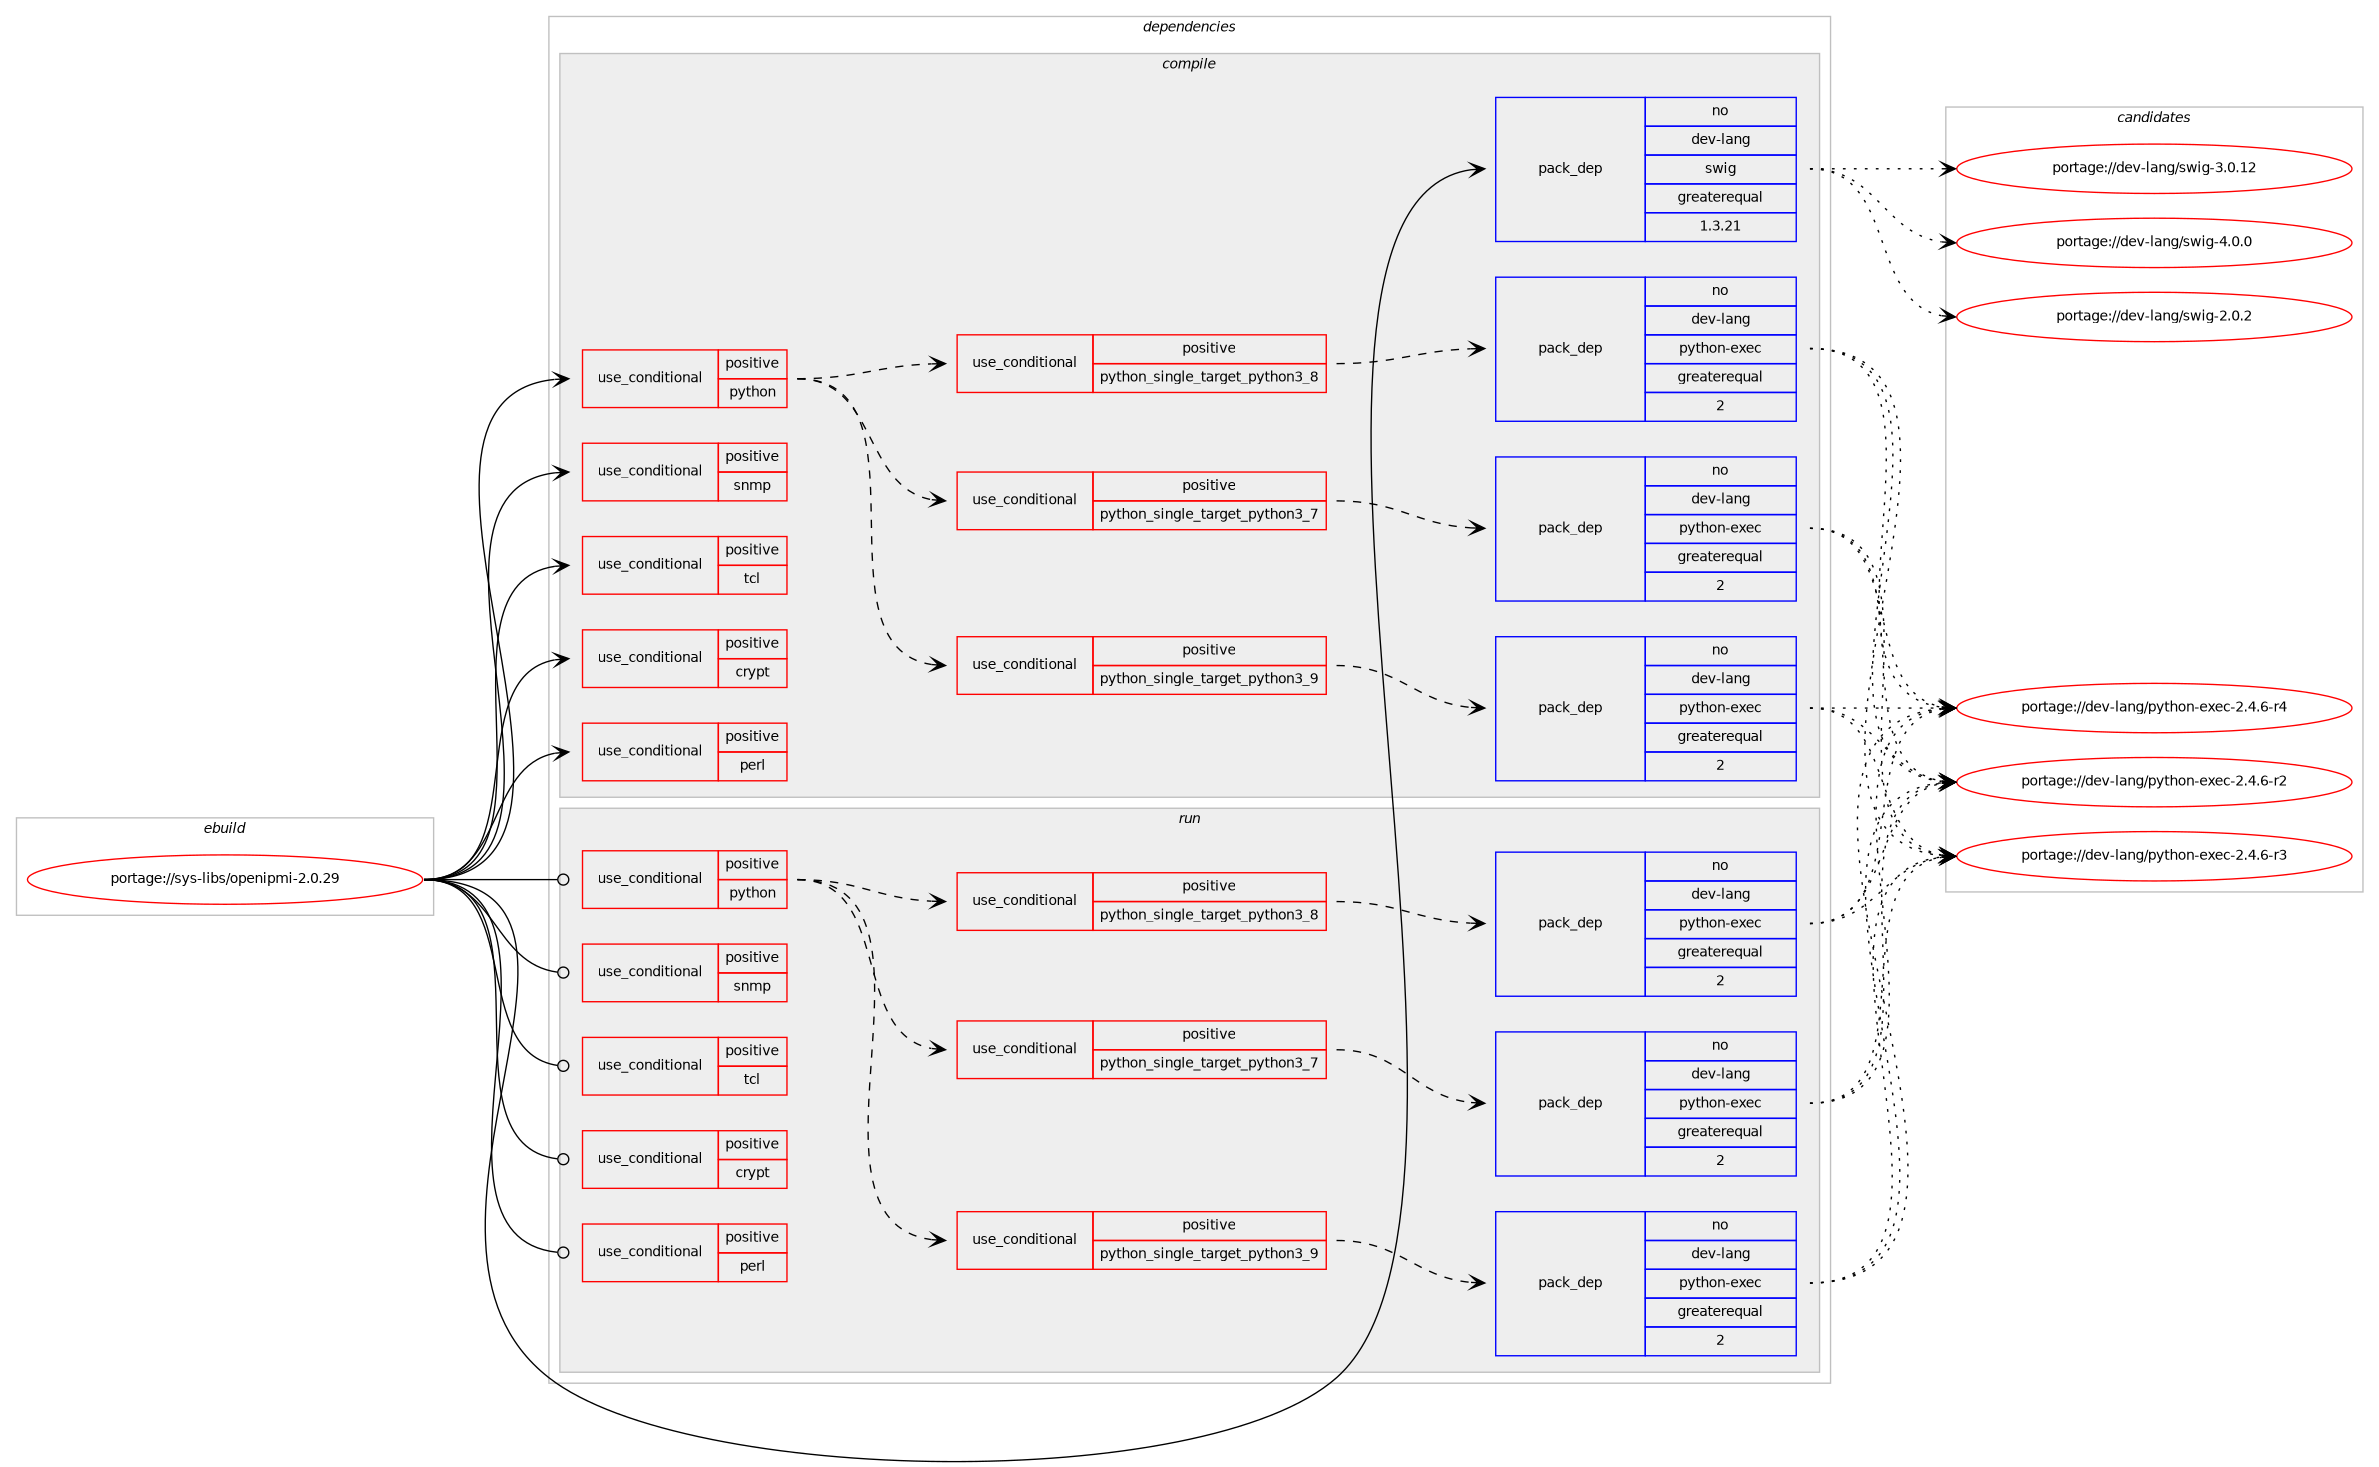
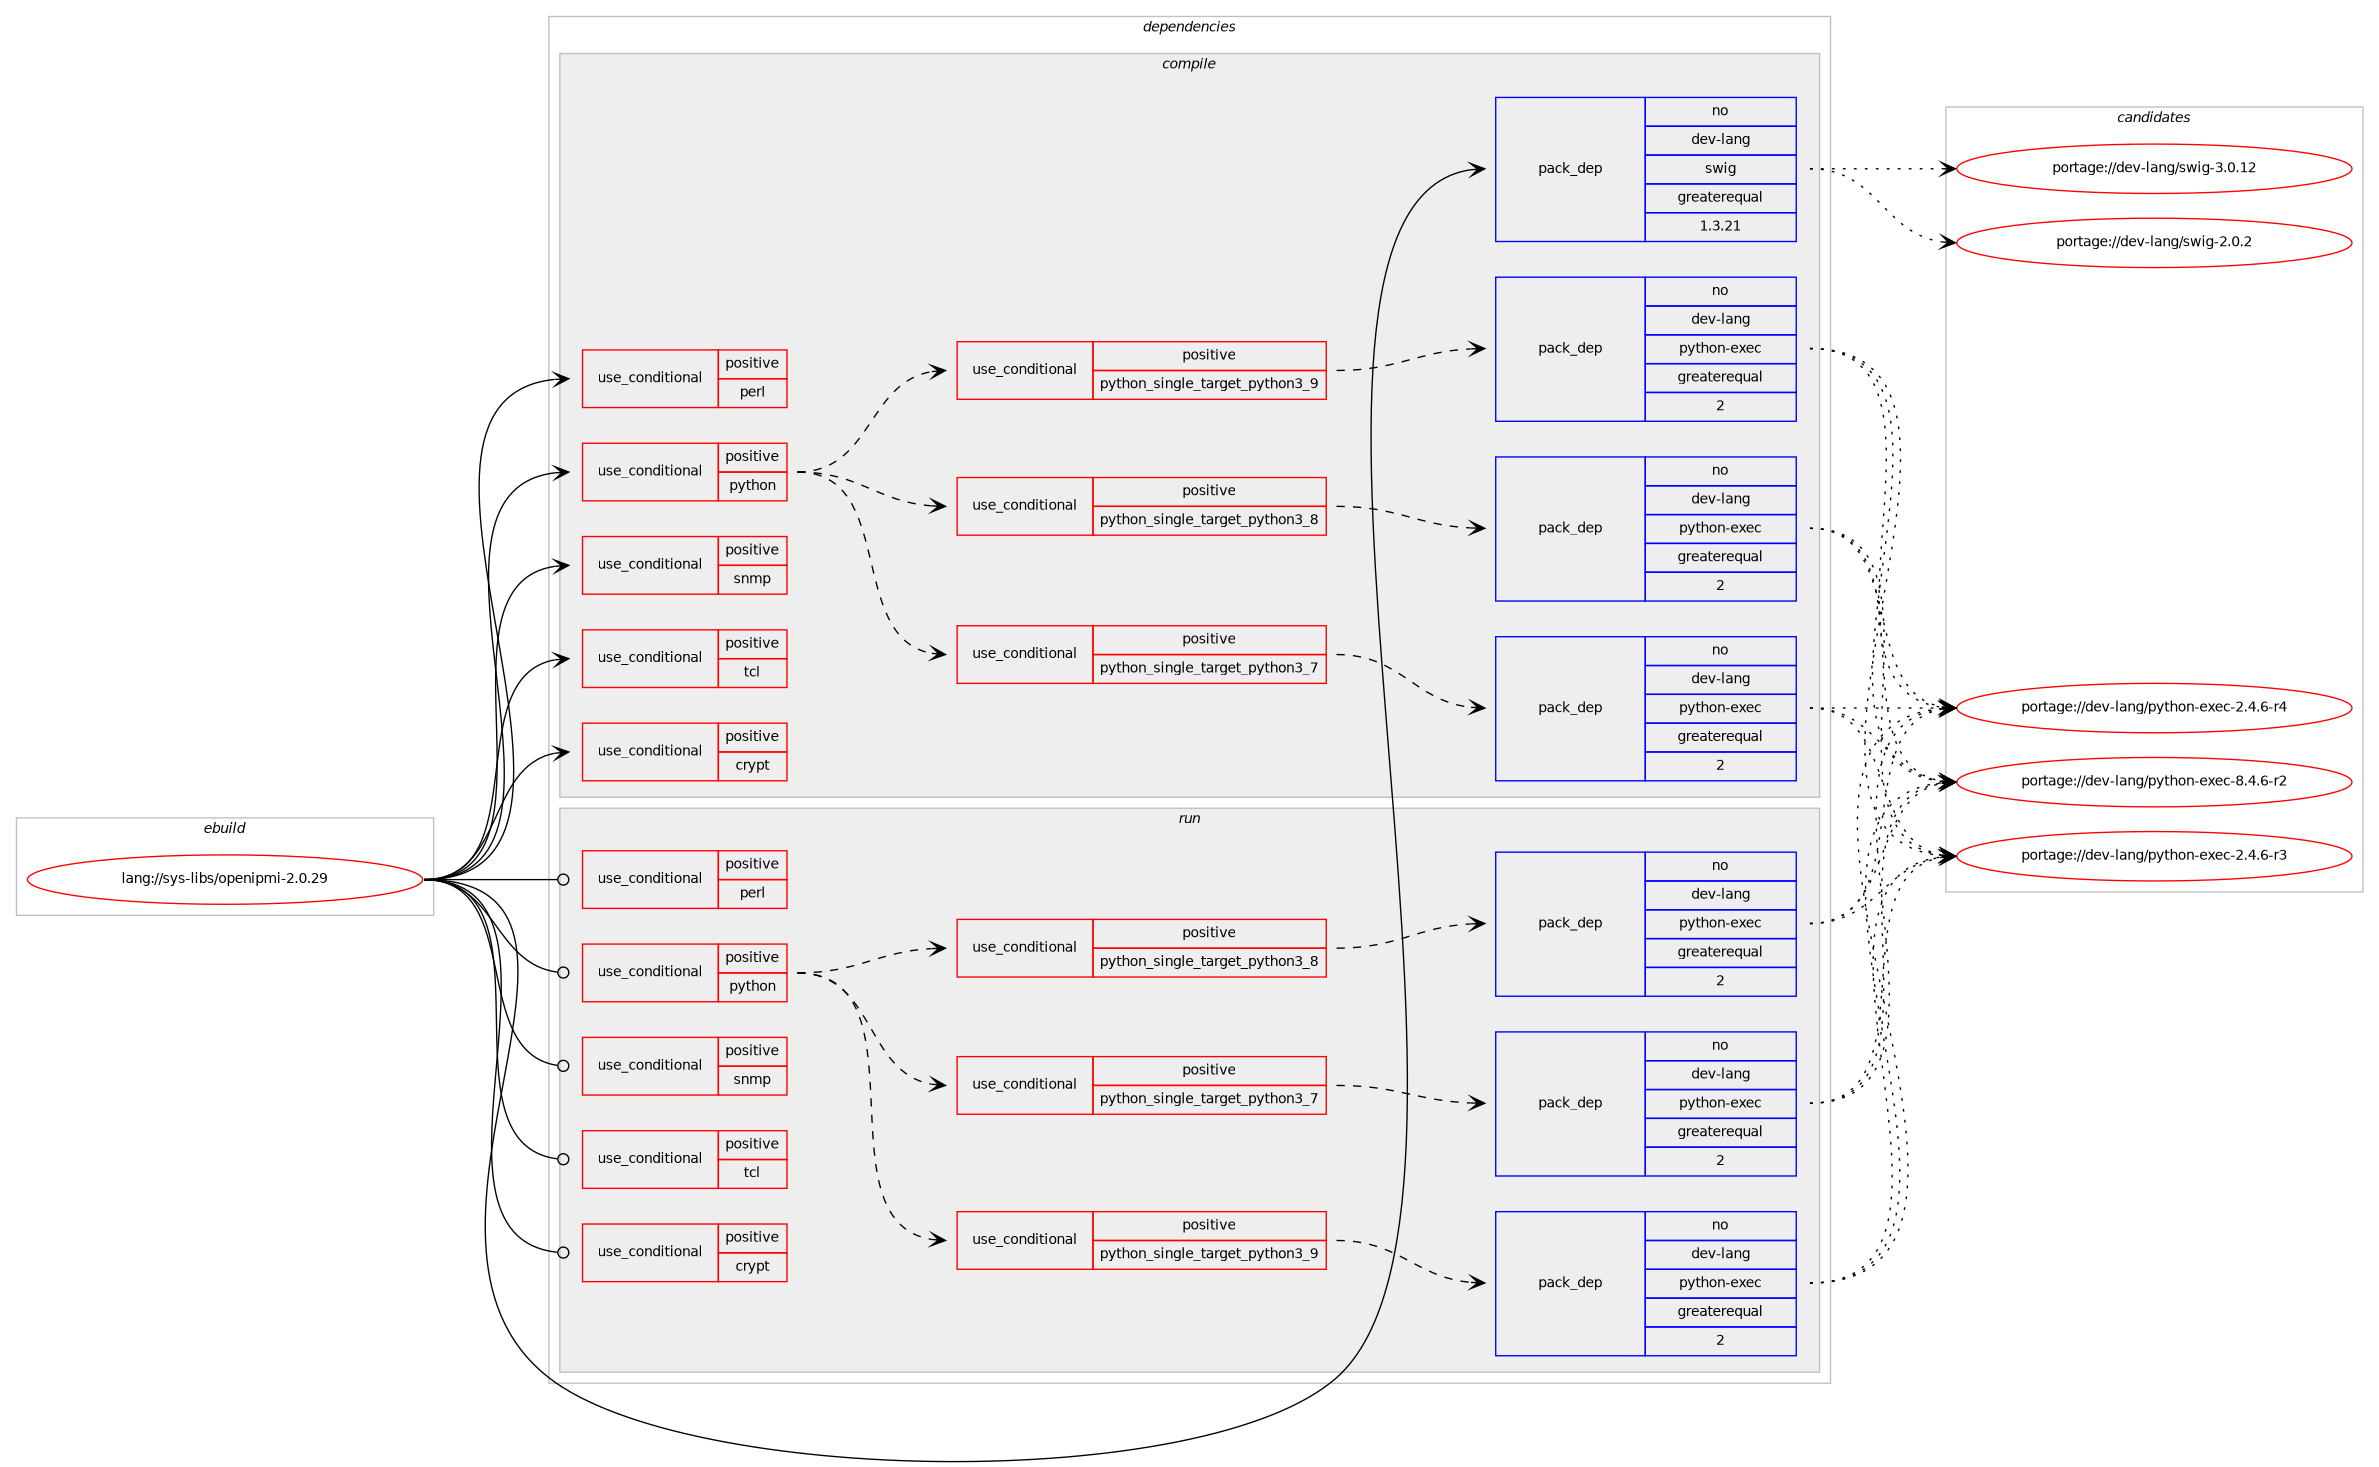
node "portage://dev-lang/swig-4.0.0": removed
node "portage://dev-lang/python-exec-2.4.6-r2": label "portage://dev-lang/python-exec-2.4.6-r2" -> "portage://dev-lang/python-exec-8.4.6-r2"
node "portage://sys-libs/openipmi-2.0.29": label "portage://sys-libs/openipmi-2.0.29" -> "lang://sys-libs/openipmi-2.0.29"
